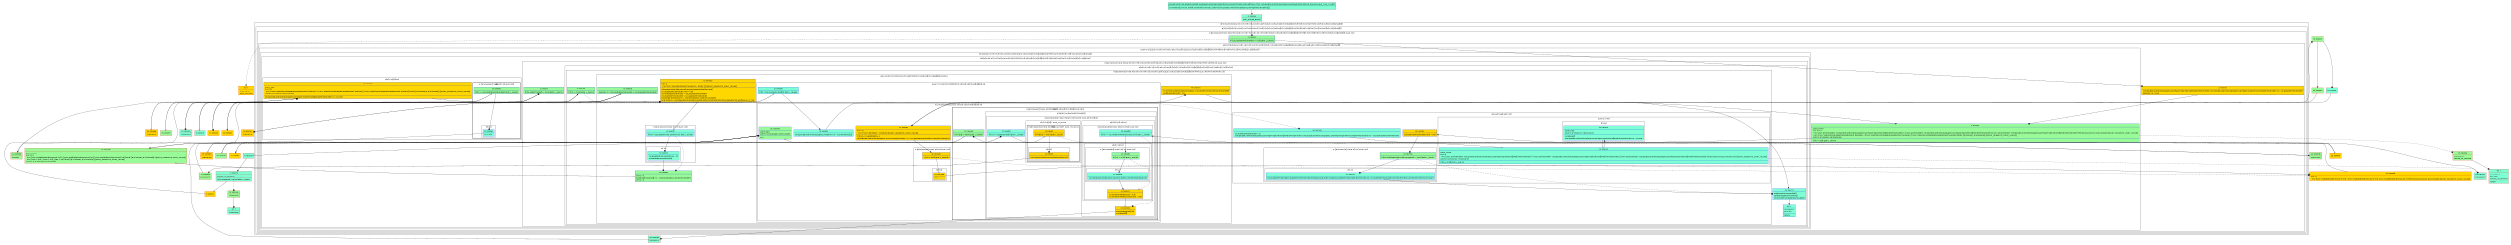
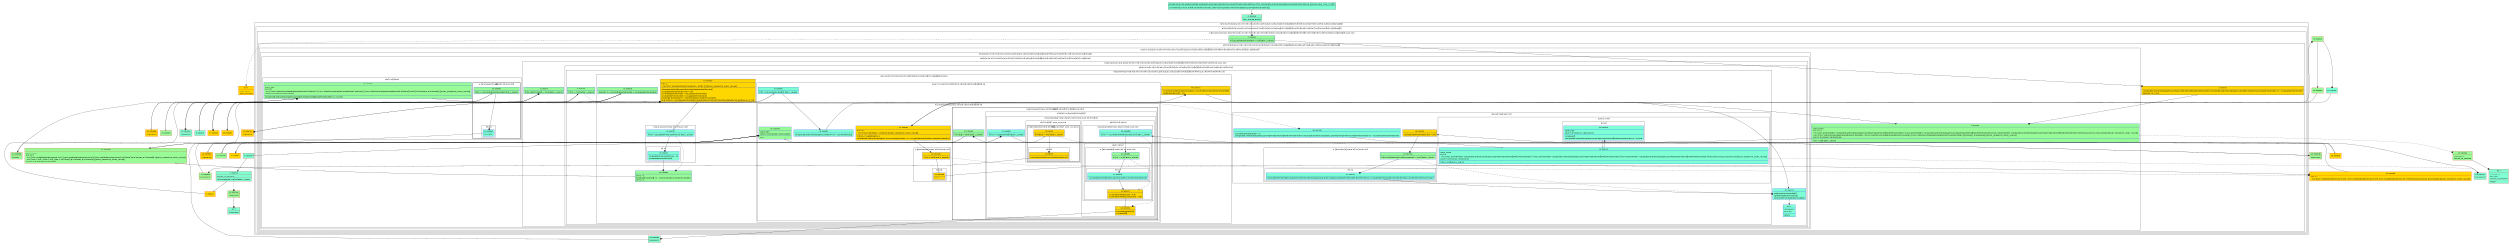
node "38: 0x00e8": fillcolor gold -> palegreen
